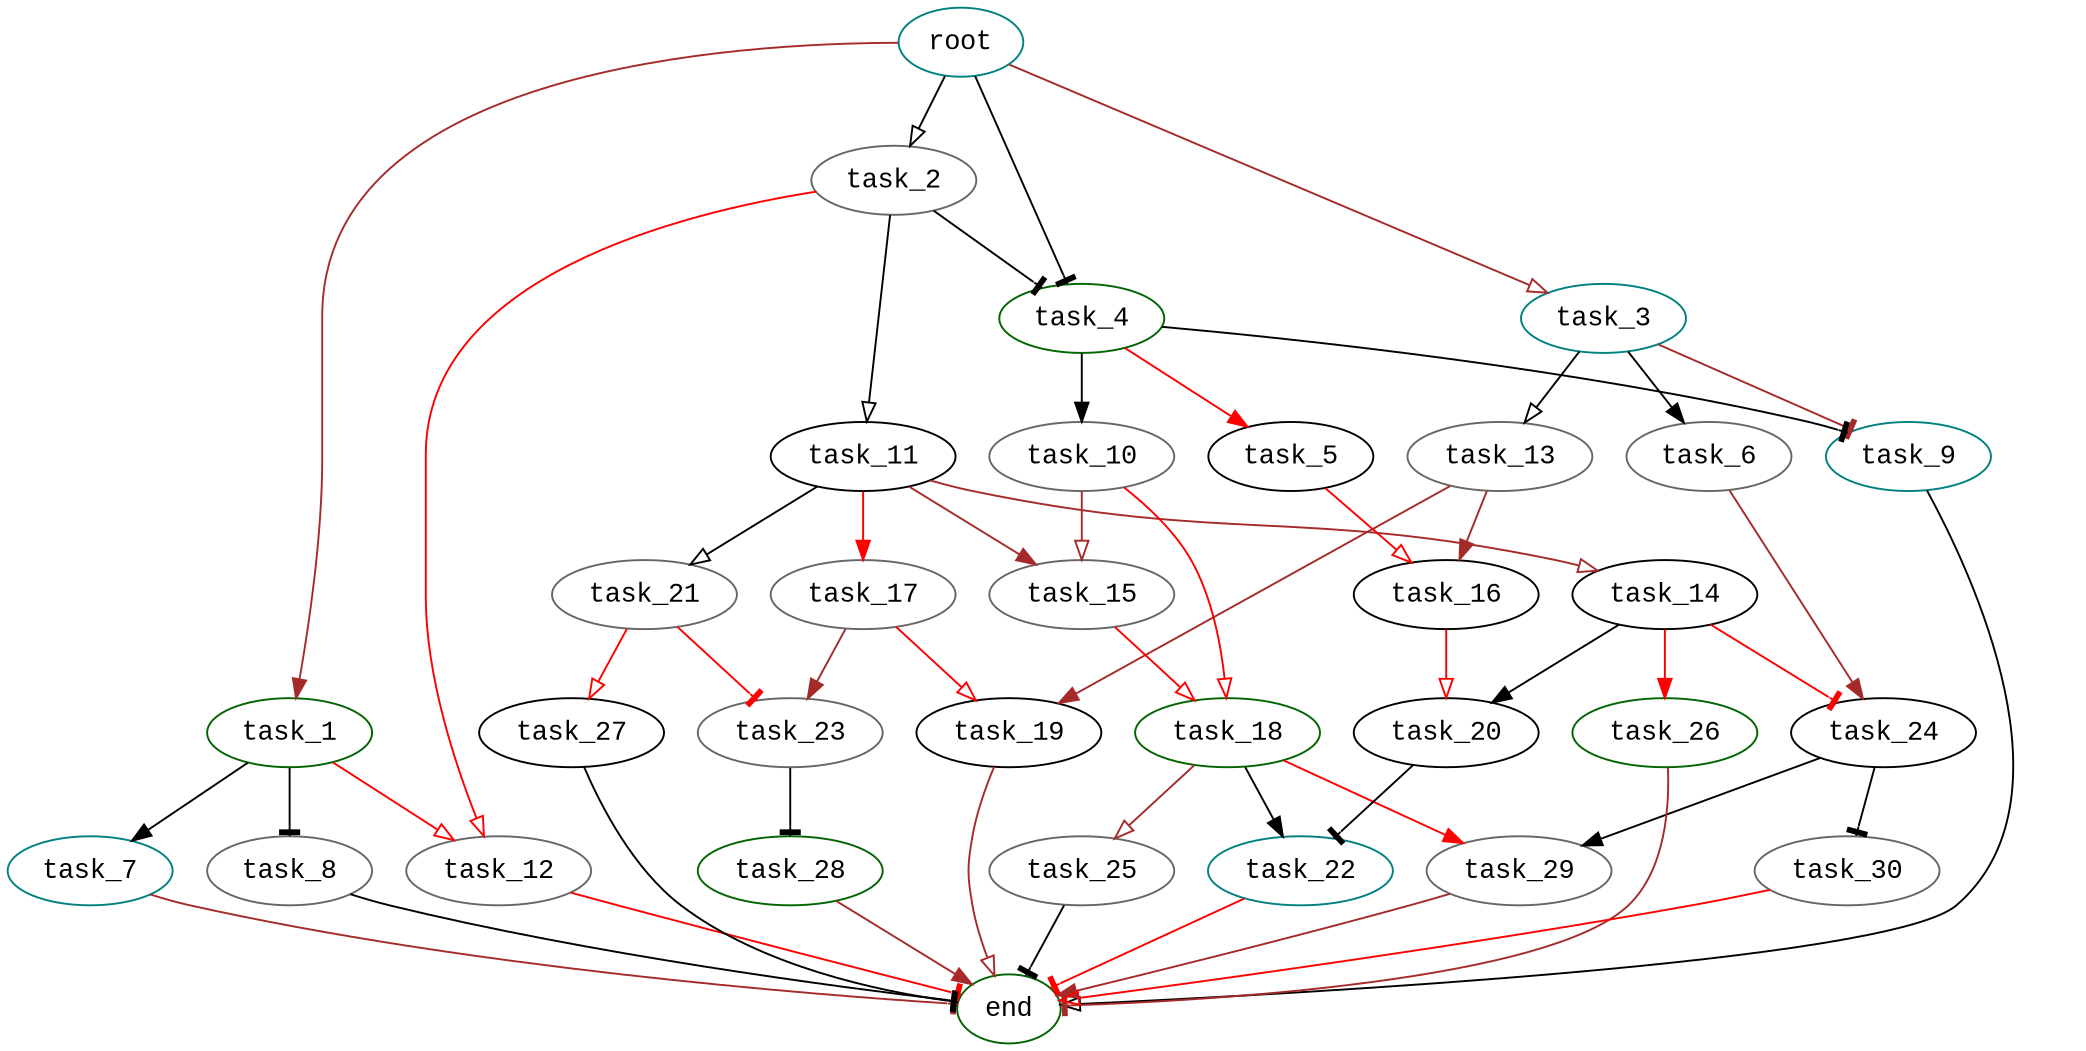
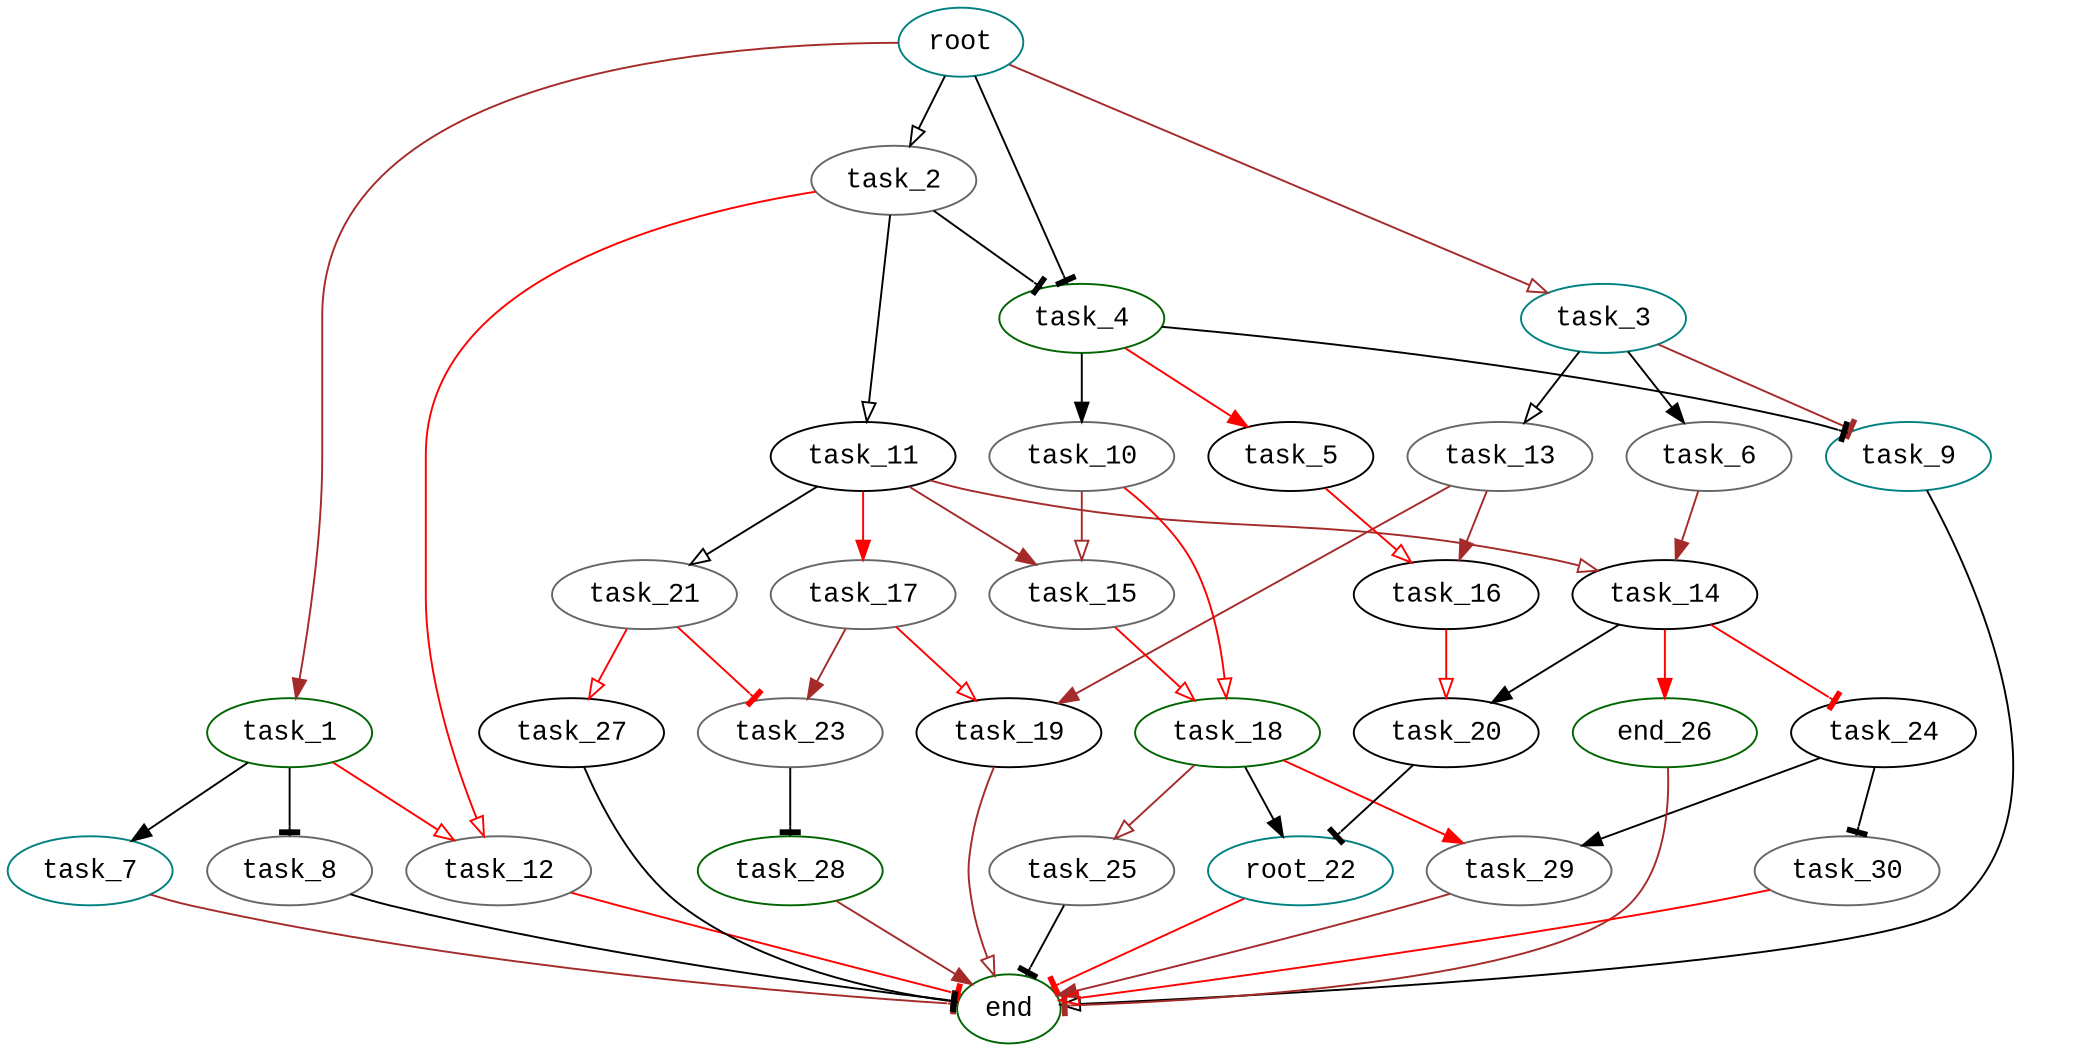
edge "task_6" -> "task_24": now "task_6" -> "task_14"
node "task_26": label "task_26" -> "end_26"
node "task_22": label "task_22" -> "root_22"
